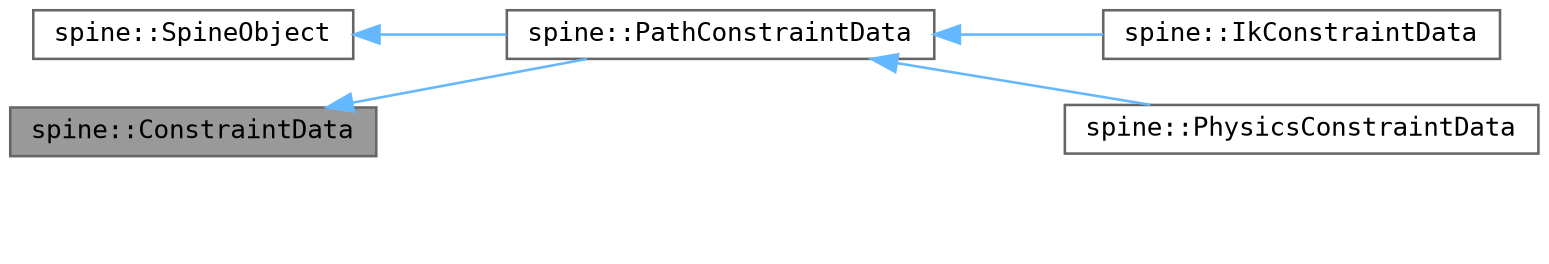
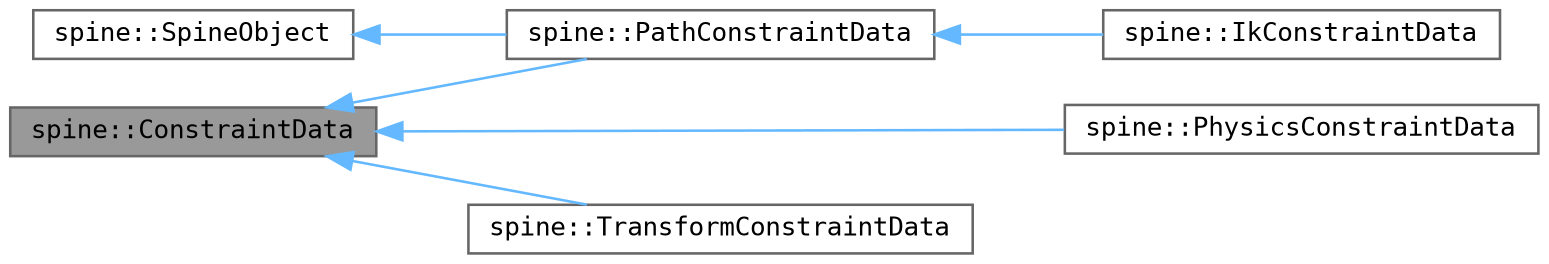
edge "spine::PhysicsConstraintData" -> "spine::PathConstraintData": now "spine::PhysicsConstraintData" -> "spine::ConstraintData"
node "spine::TransformConstraintData": added
